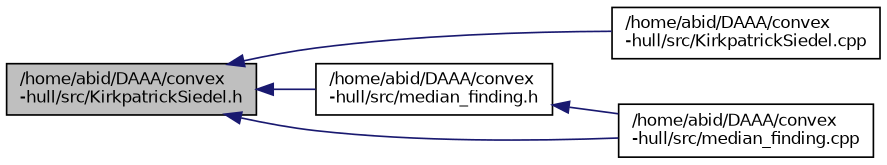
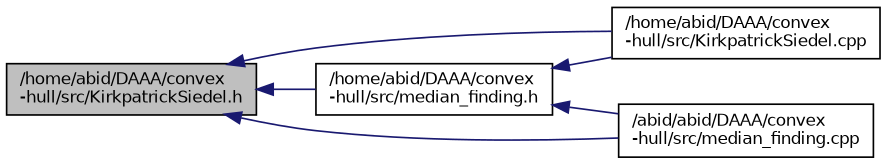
edge "/home/abid/DAAA/convex -hull/src/KirkpatrickSiedel.cpp" -> "/home/abid/DAAA/convex -hull/src/median_finding.h": added
node "/home/abid/DAAA/convex -hull/src/median_finding.cpp": label "/home/abid/DAAA/convex -hull/src/median_finding.cpp" -> "/abid/abid/DAAA/convex -hull/src/median_finding.cpp"
